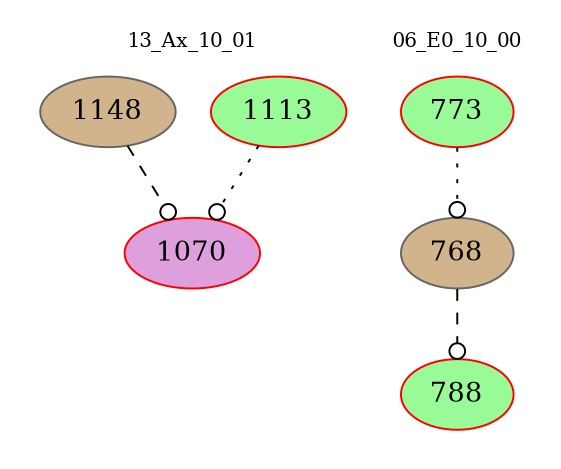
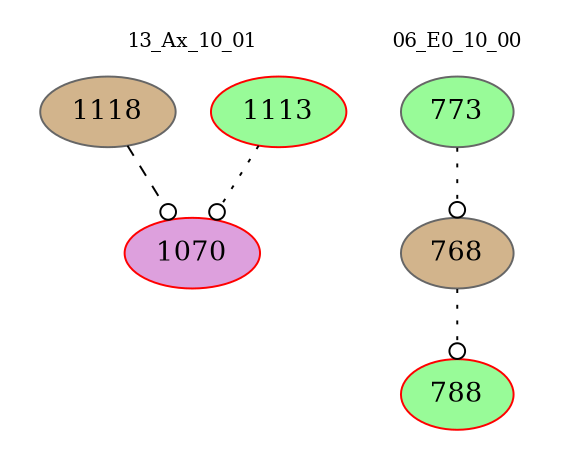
node "1148": label "1148" -> "1118"
node "773": color red -> gray40
edge "768" -> "788": style dashed -> dotted
